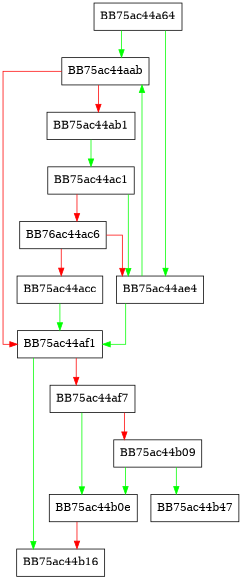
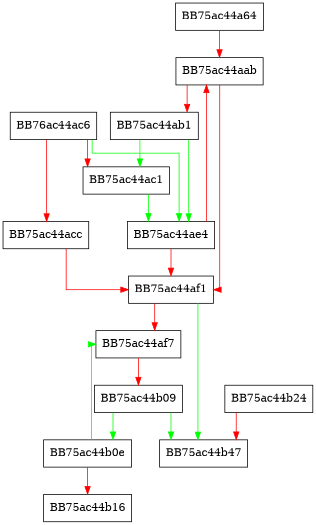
edge "BB75ac44a64" -> "BB75ac44aab": color green -> red
edge "BB75ac44a64" -> "BB75ac44ae4": now "BB75ac44ab1" -> "BB75ac44ae4"
edge "BB75ac44ae4" -> "BB75ac44aab": color green -> red
edge "BB75ac44ac1" -> "BB76ac44ac6": reversed
edge "BB76ac44ac6" -> "BB75ac44ae4": color red -> green
edge "BB75ac44acc" -> "BB75ac44af1": color green -> red
edge "BB75ac44ae4" -> "BB75ac44af1": color green -> red
node "BB75ac44b24": added
edge "BB75ac44af1" -> "BB75ac44b16": now "BB75ac44af1" -> "BB75ac44b47"
edge "BB75ac44af7" -> "BB75ac44b0e": reversed
